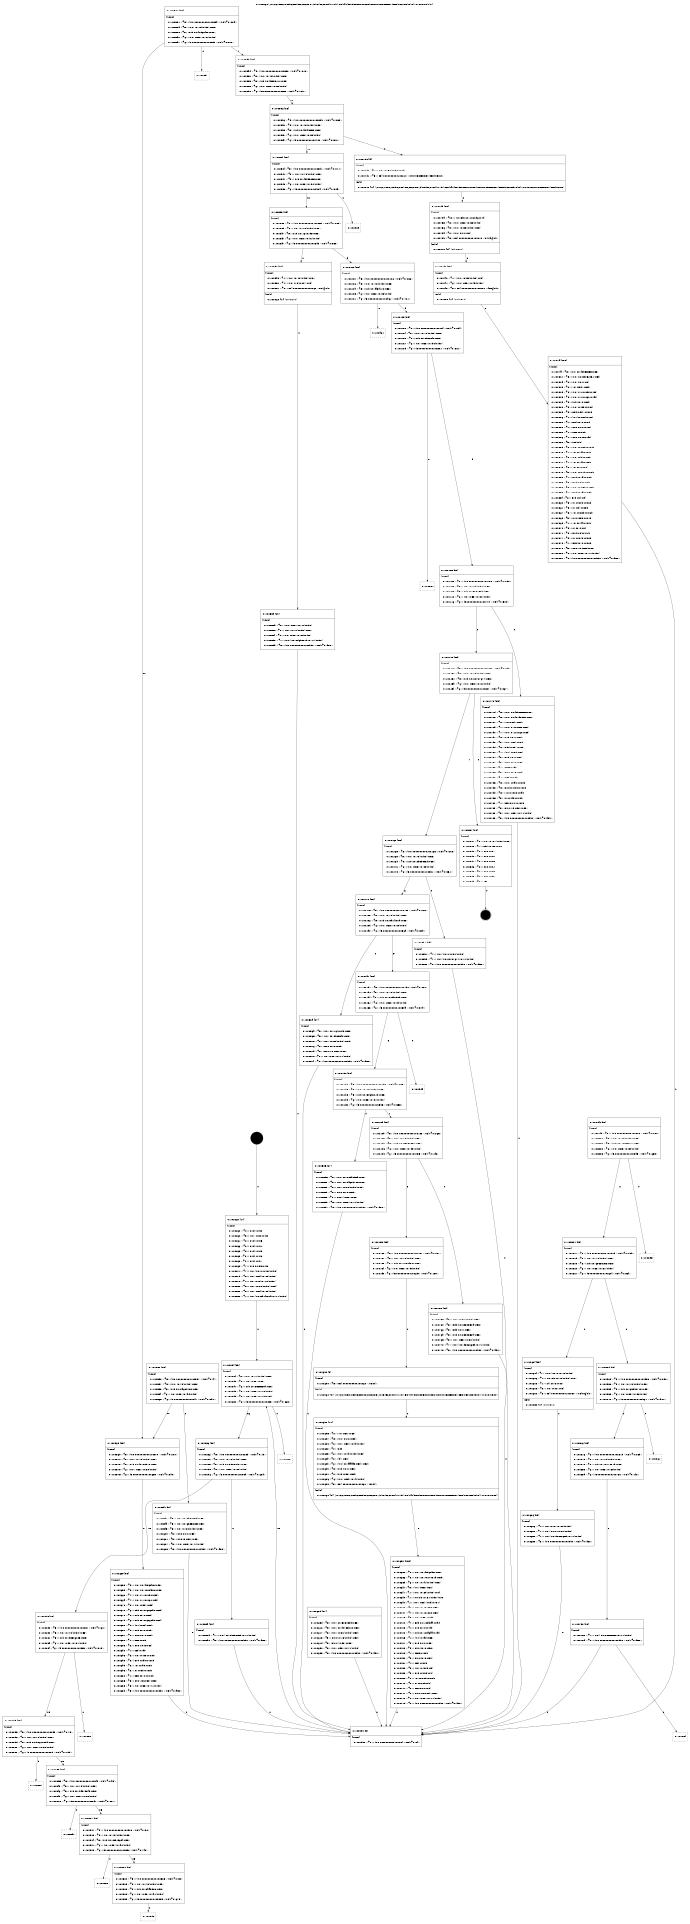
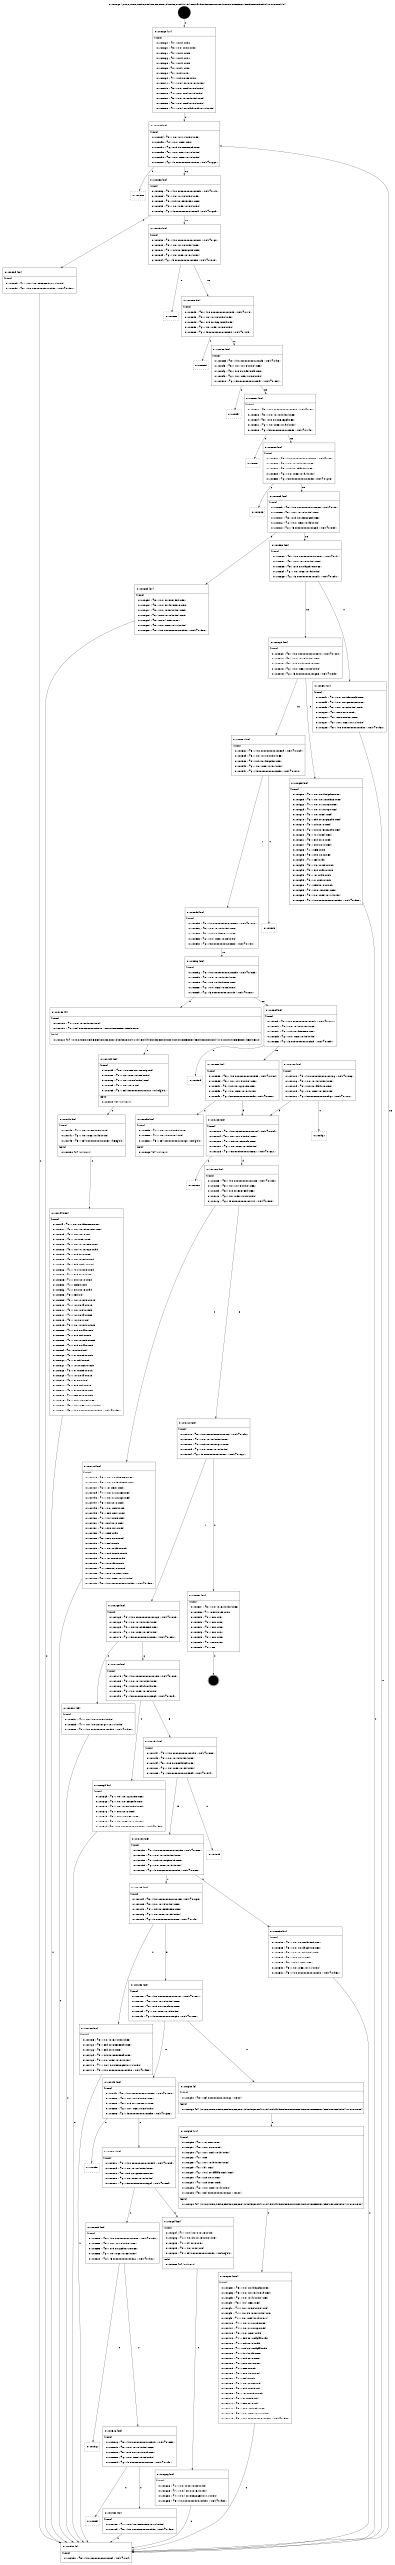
edge "0x4013e8 [25]" -> "0x401401 [25]": now "0x4013e8 [25]" -> "0x40141a [25]"
node "0x401339 [25]": added
node "0x4015a9 [21]": removed
edge "0x401384 [25]" -> "0x40136b [25]": reversed
edge "0x401752 [12]" -> "0x40155f": now "0x401546 [25]" -> "0x40155f"
edge "0x4014e2 [25]" -> "0x4014fb [25]": added, label "2"
